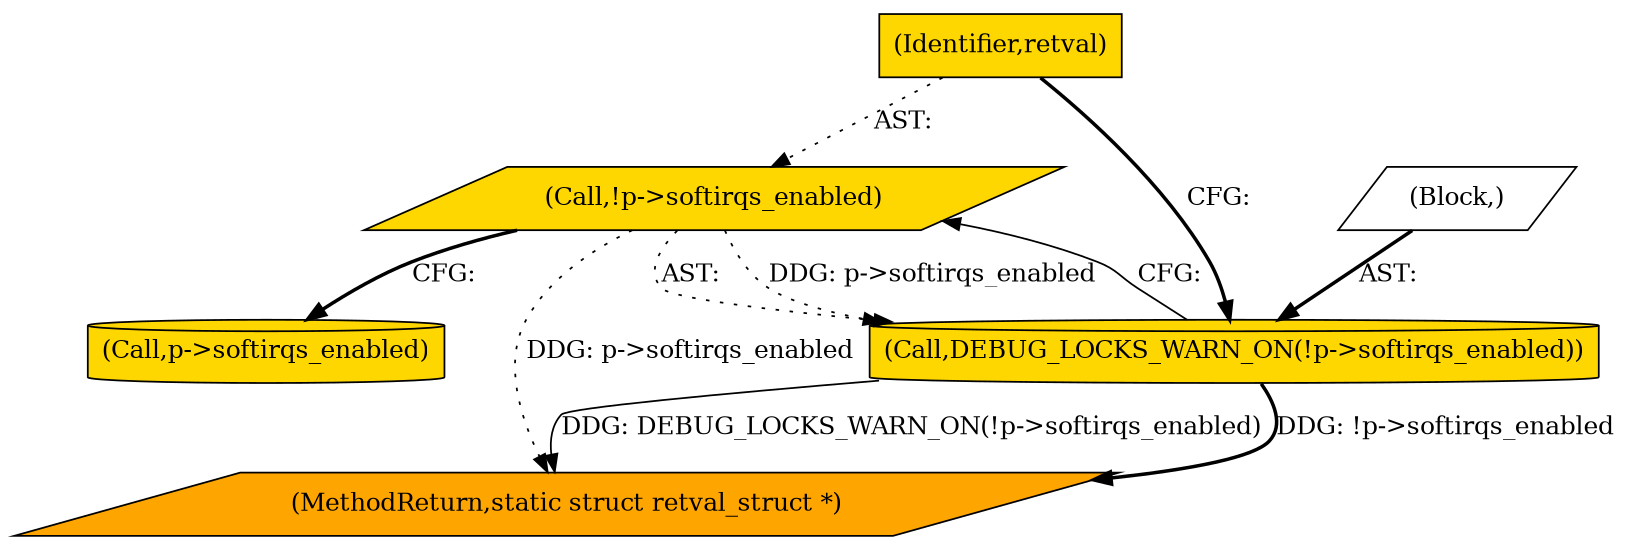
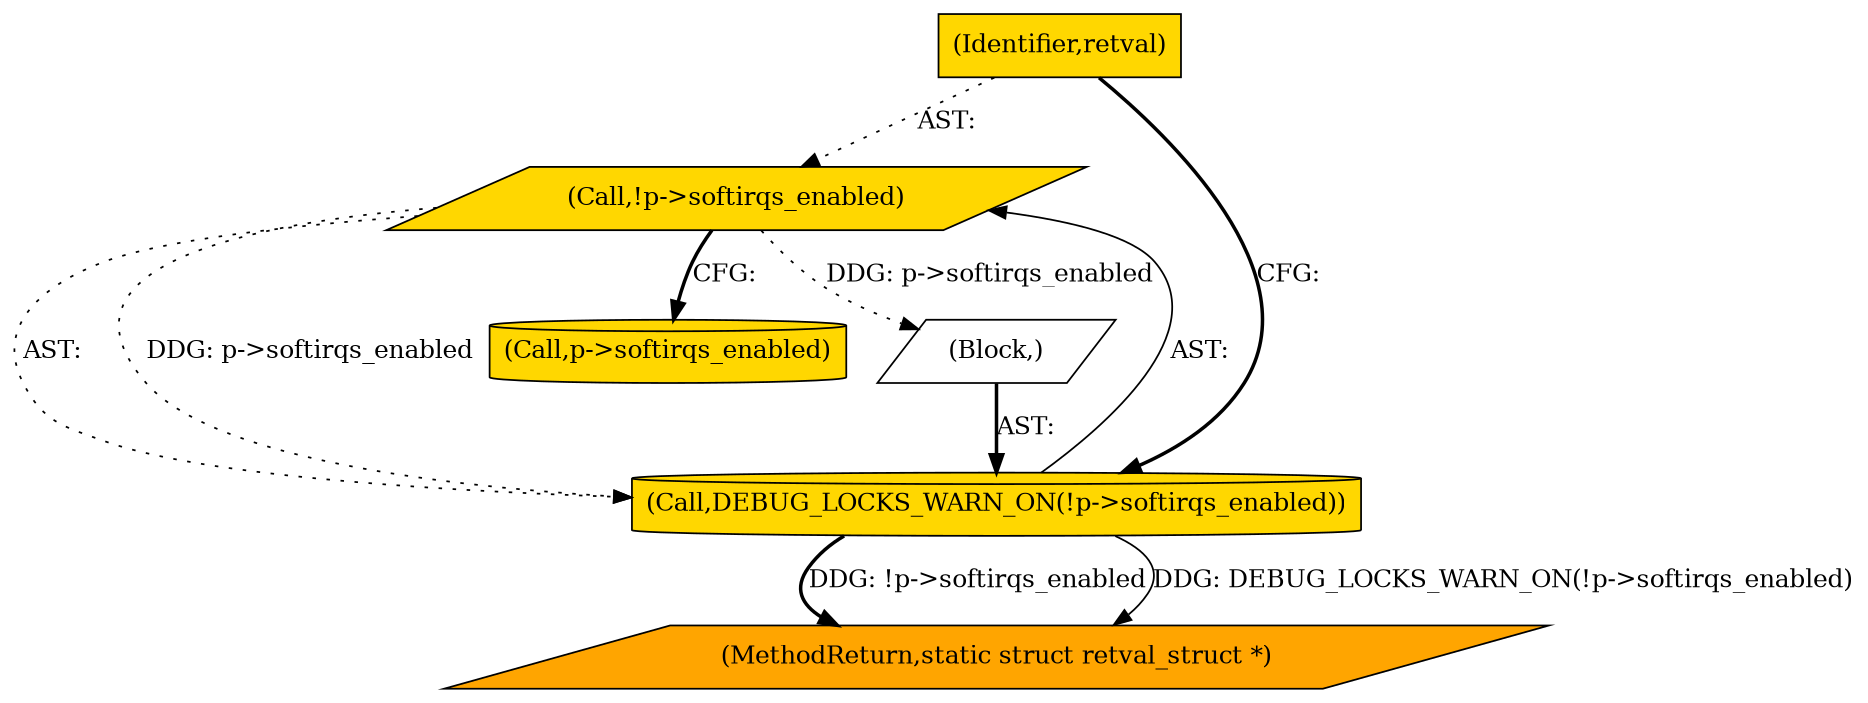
edge "(Call,DEBUG_LOCKS_WARN_ON(!p->softirqs_enabled))" -> "(Call,!p->softirqs_enabled)": label "CFG: " -> "AST: "
edge "(Call,!p->softirqs_enabled)" -> "(MethodReturn,static struct retval_struct *)": now "(Call,!p->softirqs_enabled)" -> "(Block,)"
